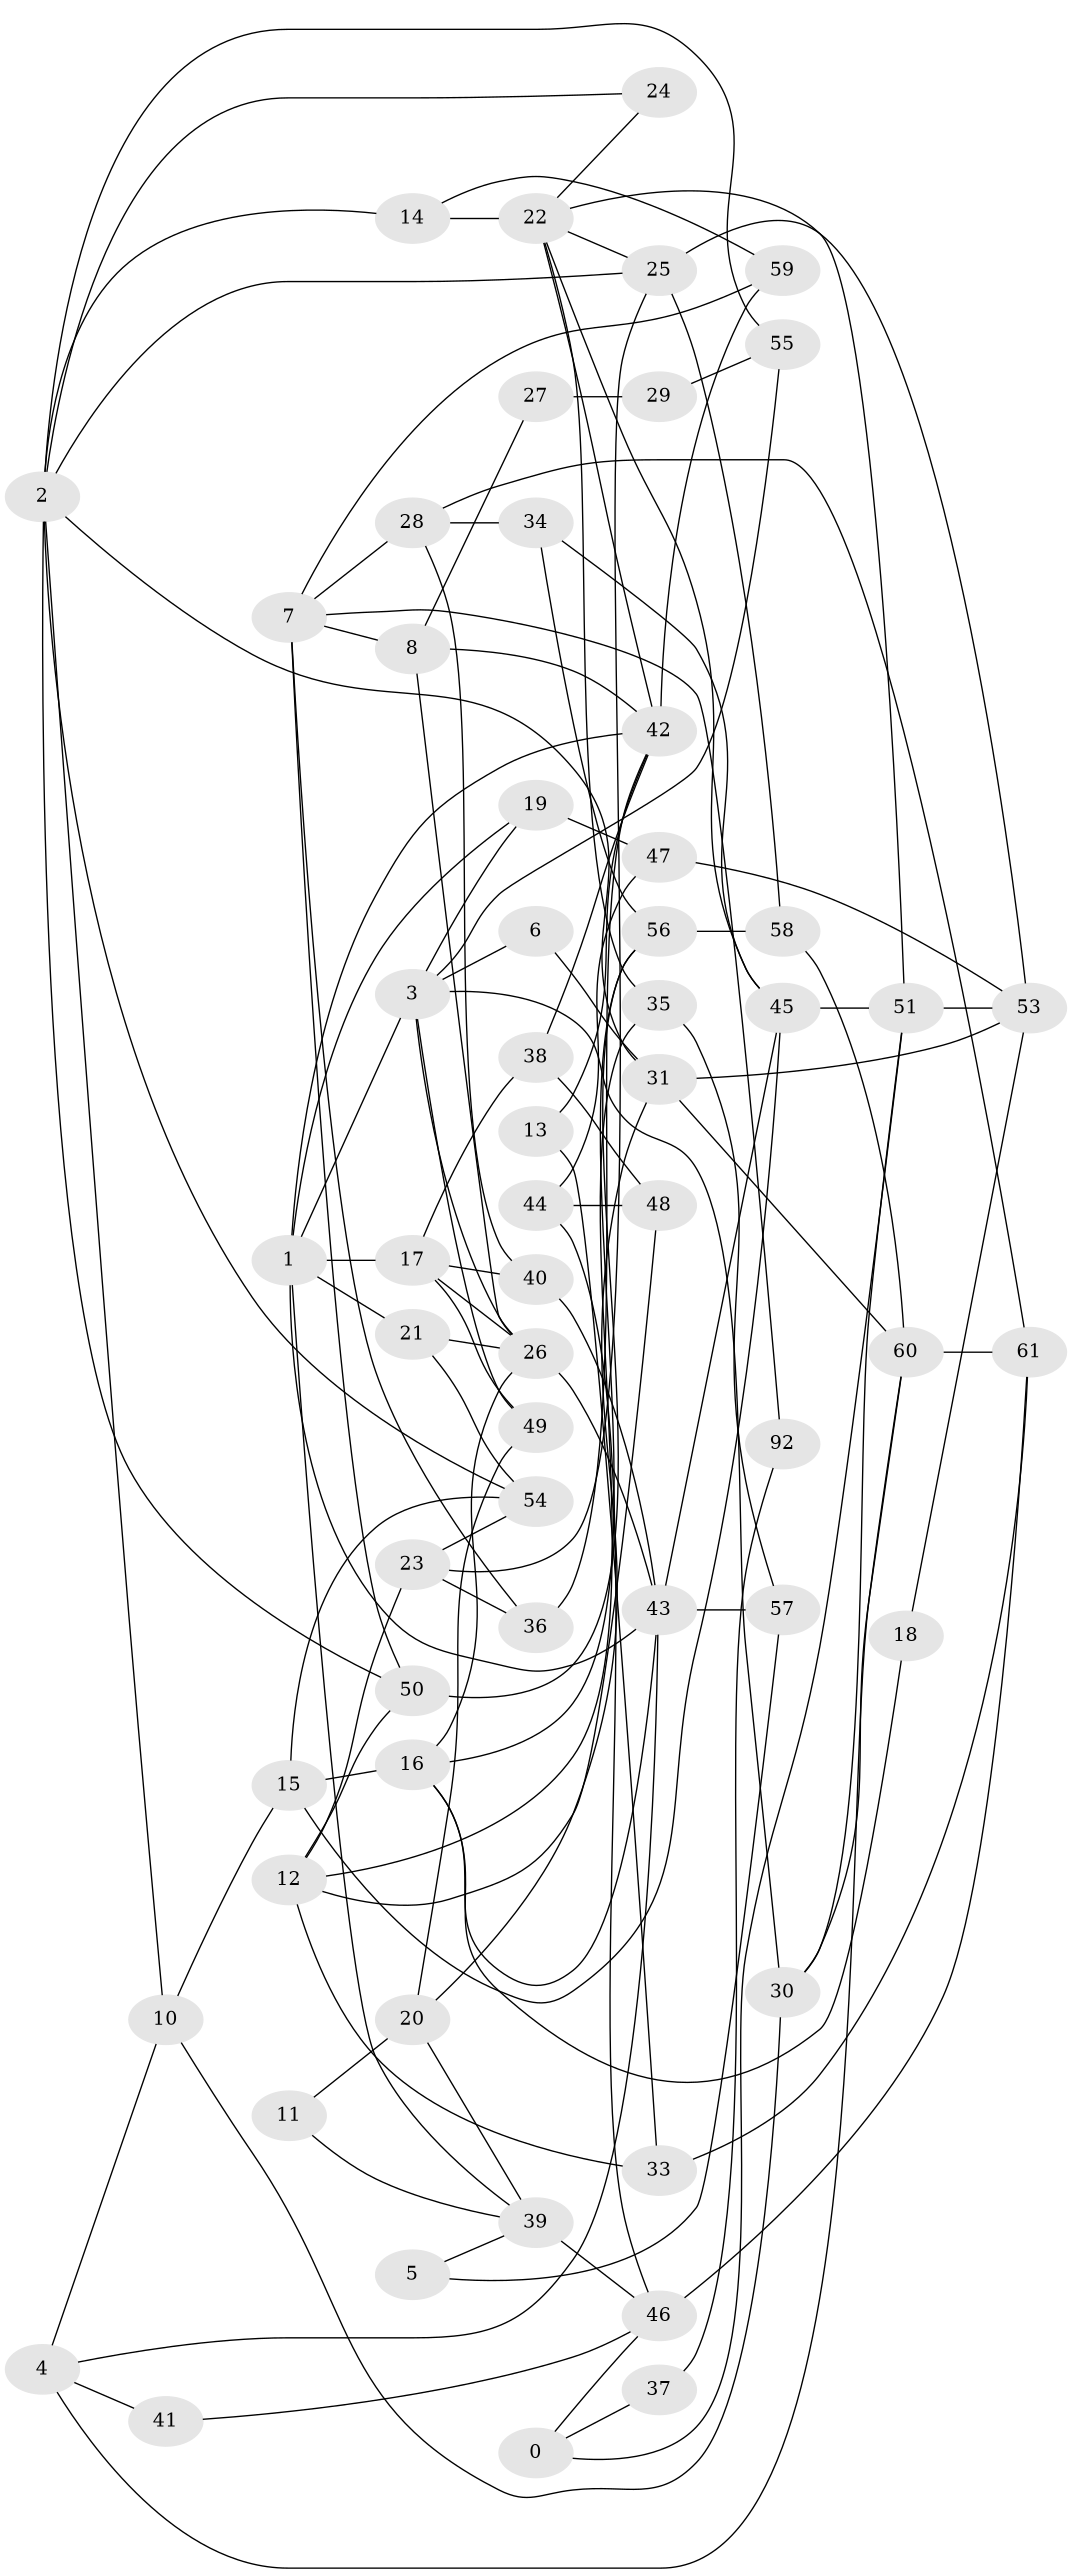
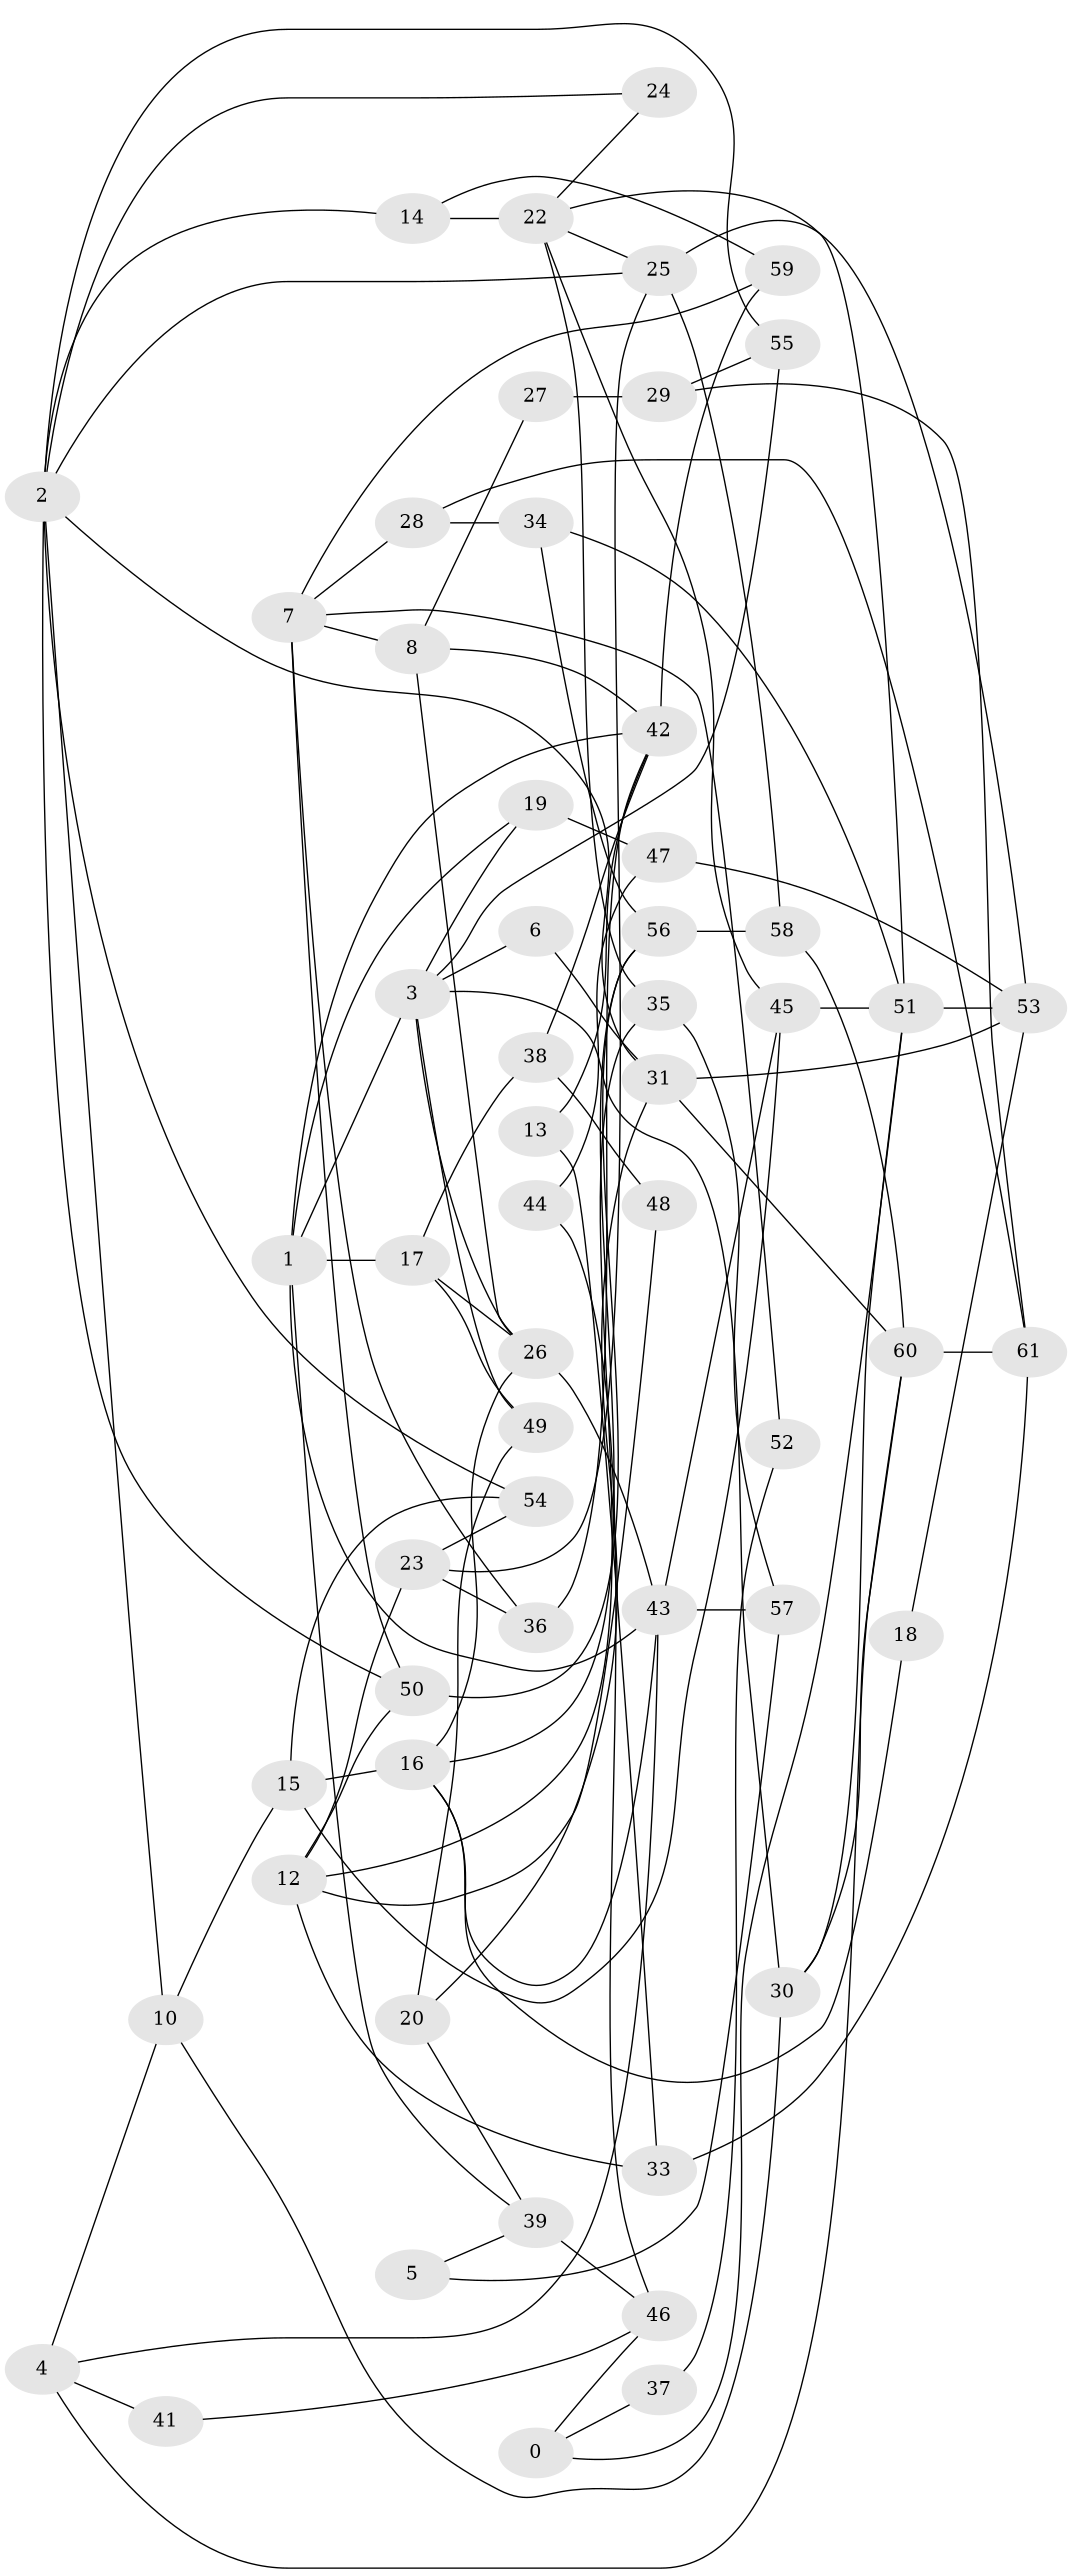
edge "22" -- "42": removed
edge "34" -- "45": now "34" -- "51"
edge "44" -- "48": removed
node "40": removed
node "21": removed
node "92": label "92" -> "52"
edge "61" -- "46": now "61" -- "29"
node "11": removed
